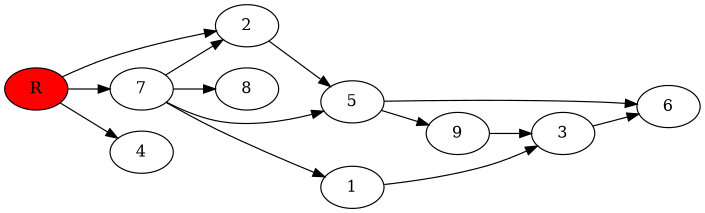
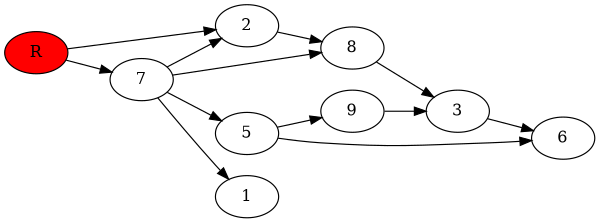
edge "2" -> "5": now "2" -> "8"
node "4": removed
edge "1" -> "3": now "8" -> "3"
